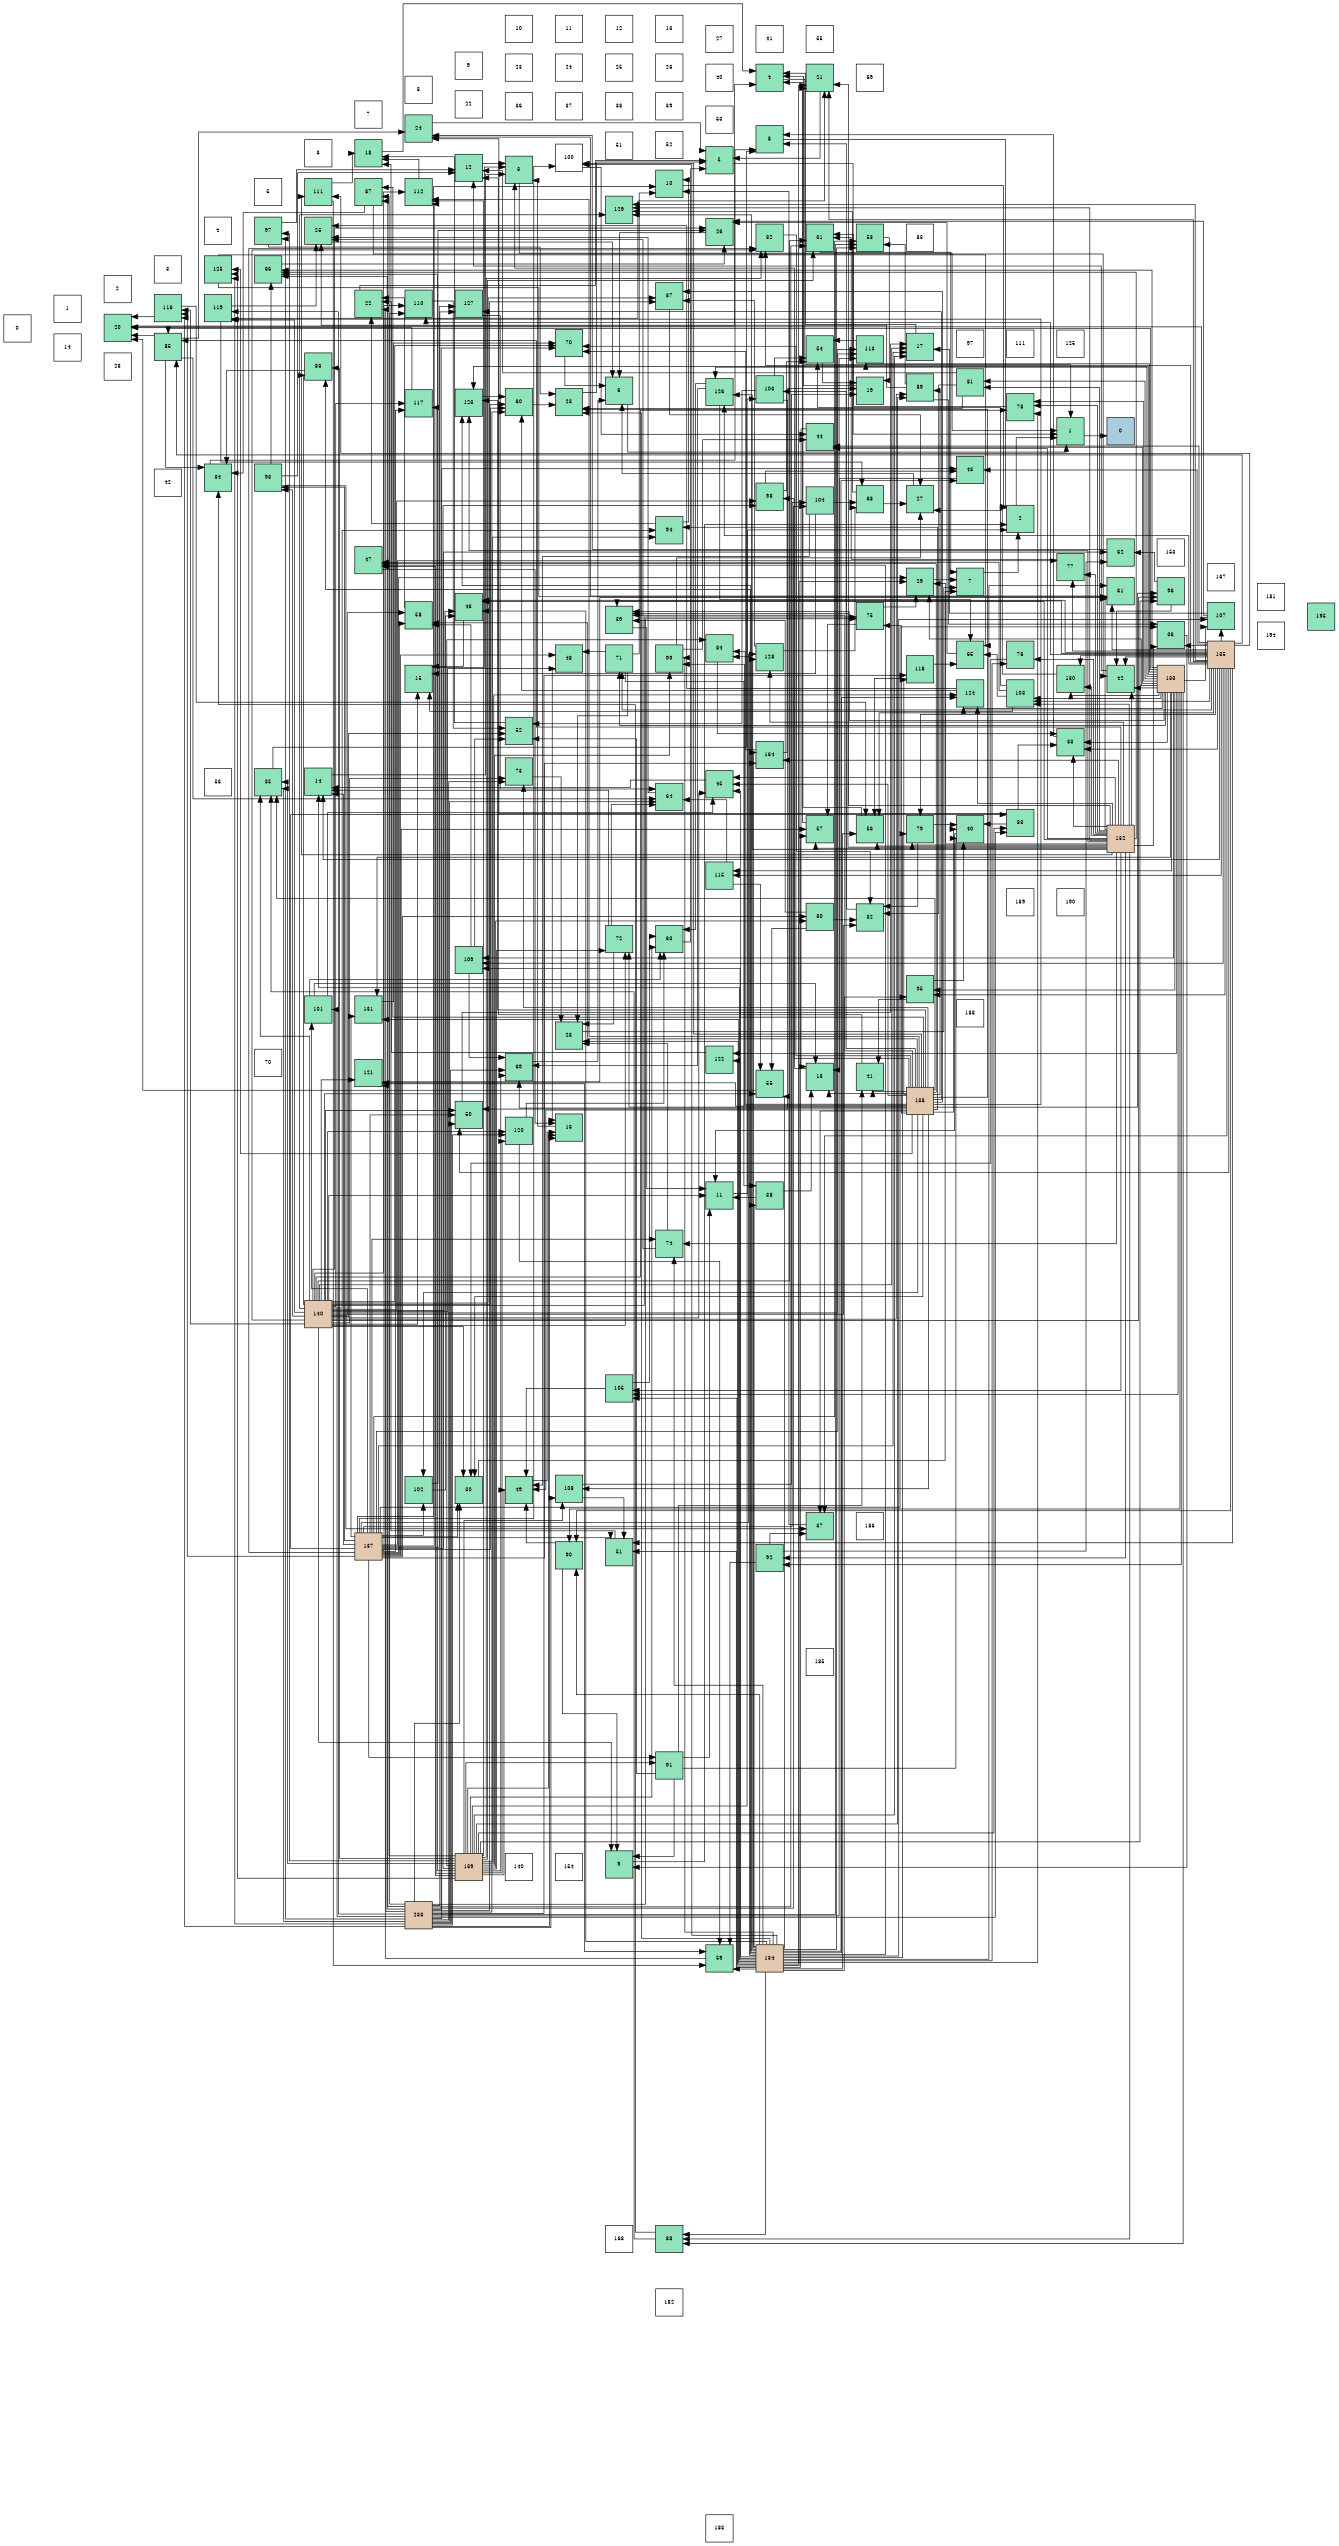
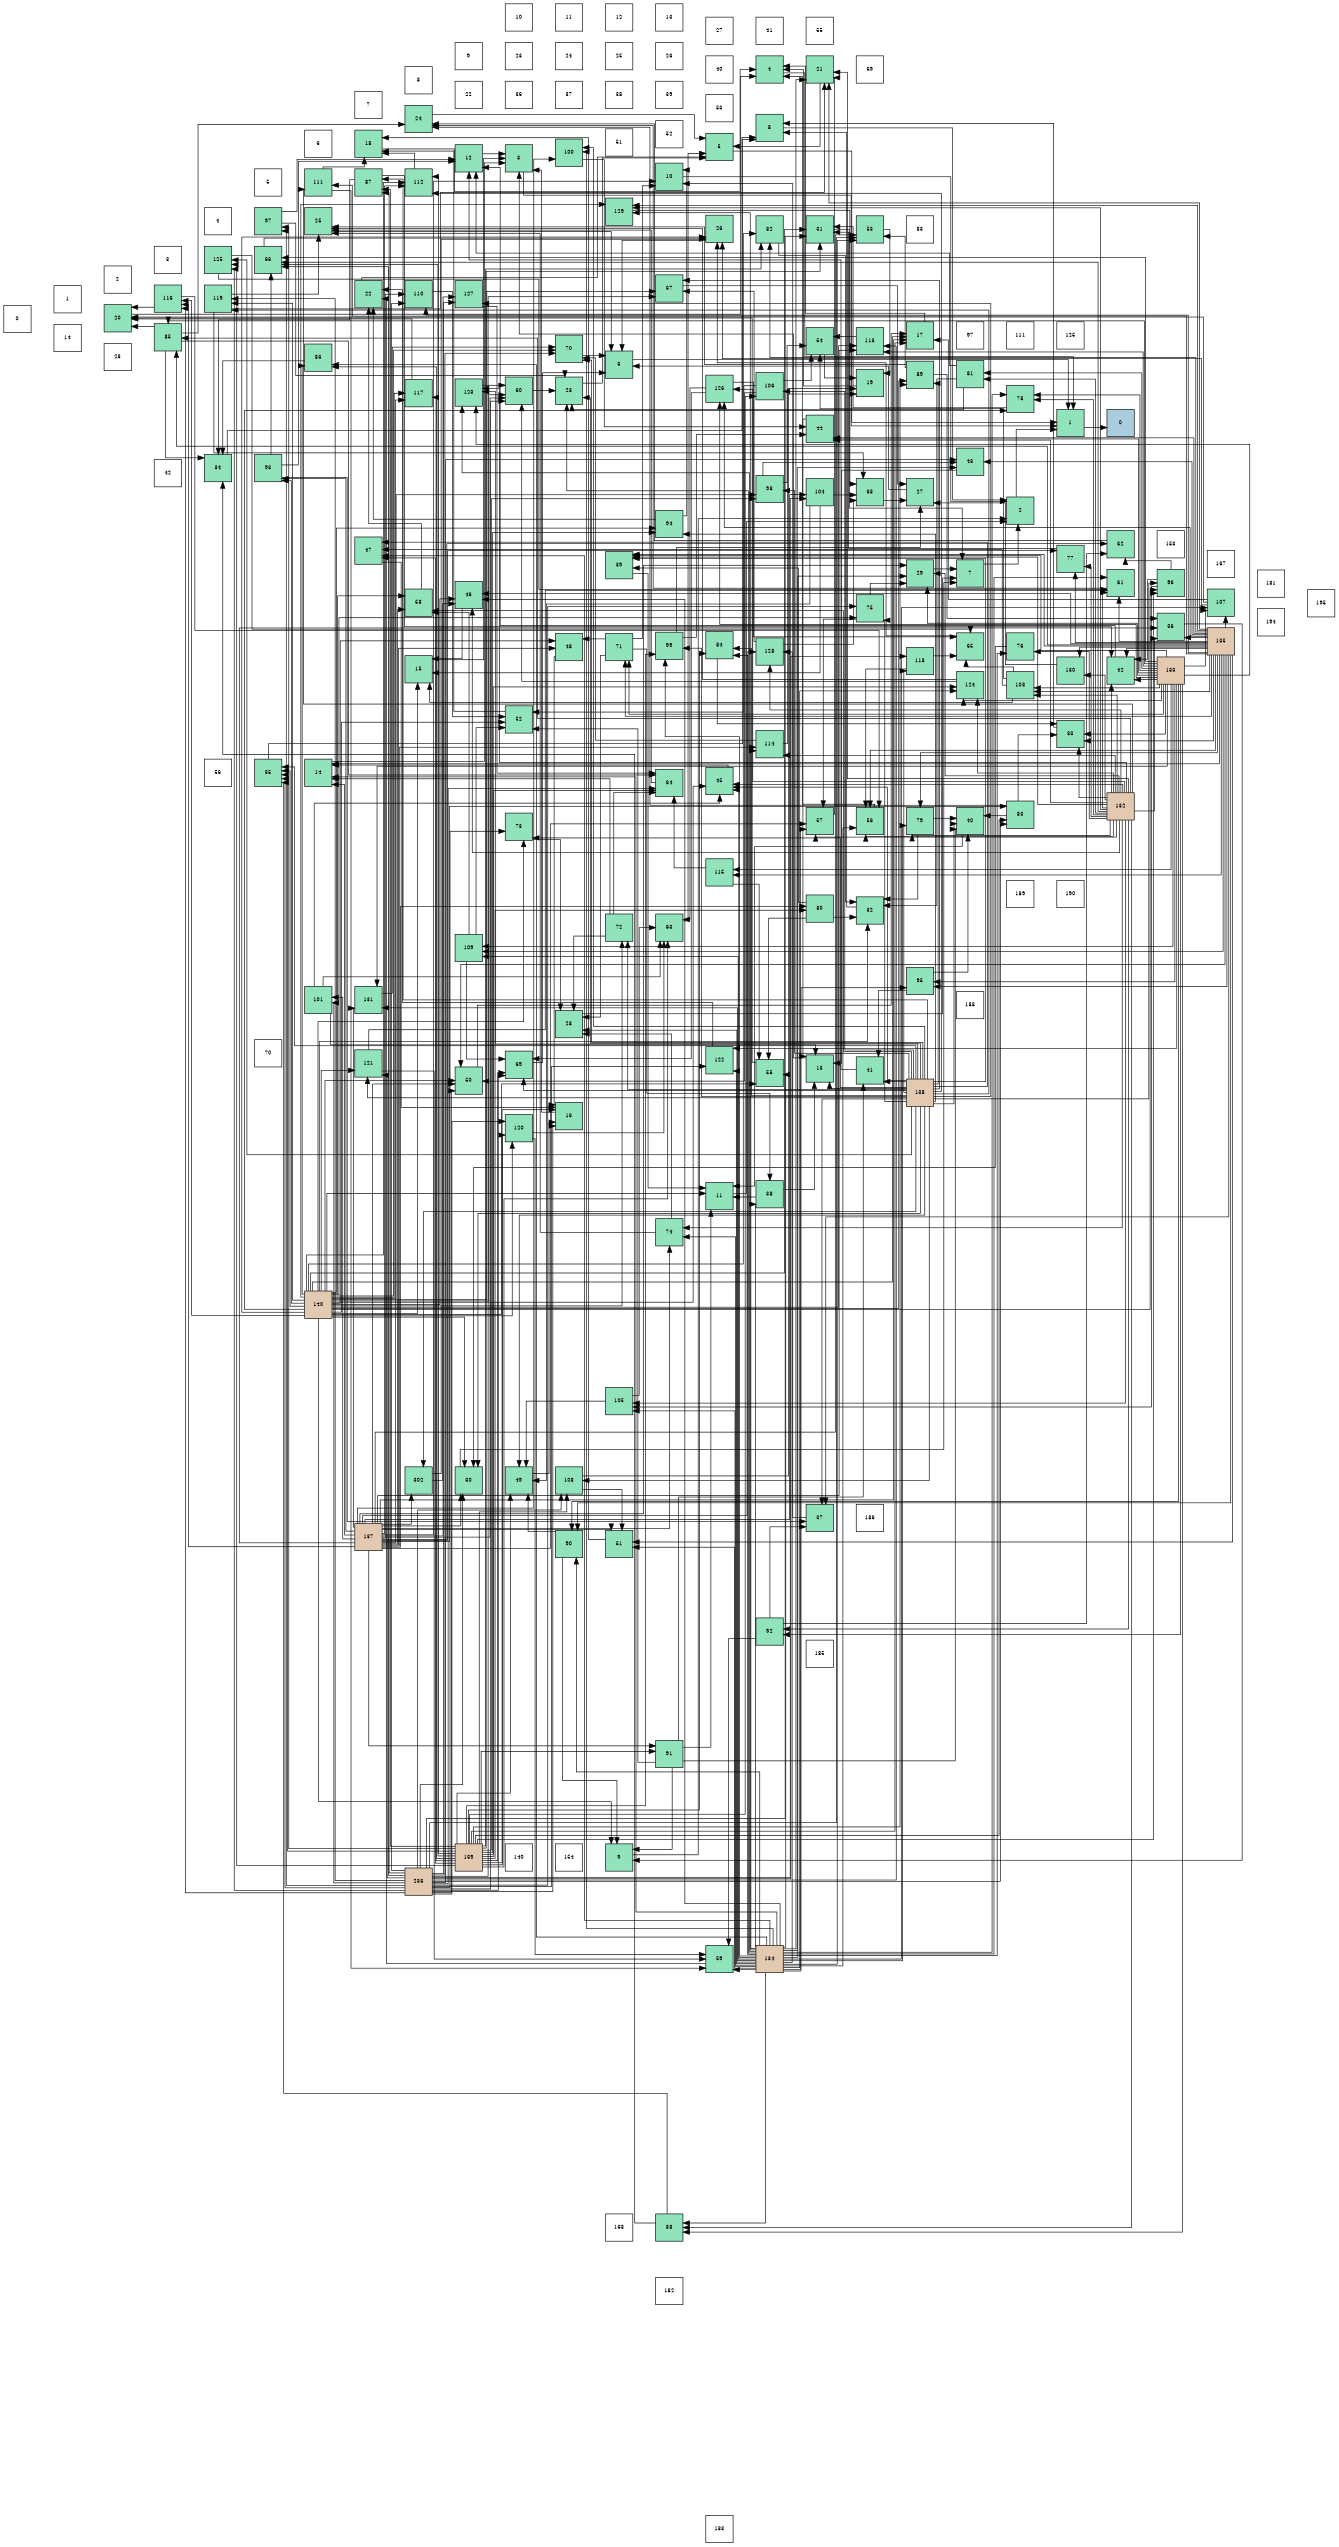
node "100": fillcolor #ffffff -> #91e3bb
edge "68" -> "129": reversed
node "195": fillcolor #91e3bb -> #ffffff
edge "133" -> "130": removed
edge "137" -> "82": removed
node "164": label "164" -> "114"
edge "139" -> "72": now "139" -> "64"
edge "133" -> "105": now "96" -> "105"
edge "236" -> "122": added
node "102": label "102" -> "302"
